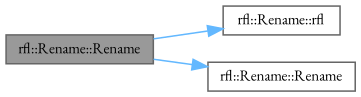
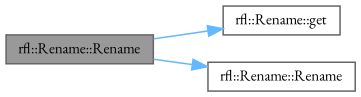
node "rfl::Rename::rfl": label "rfl::Rename::rfl" -> "rfl::Rename::get"
